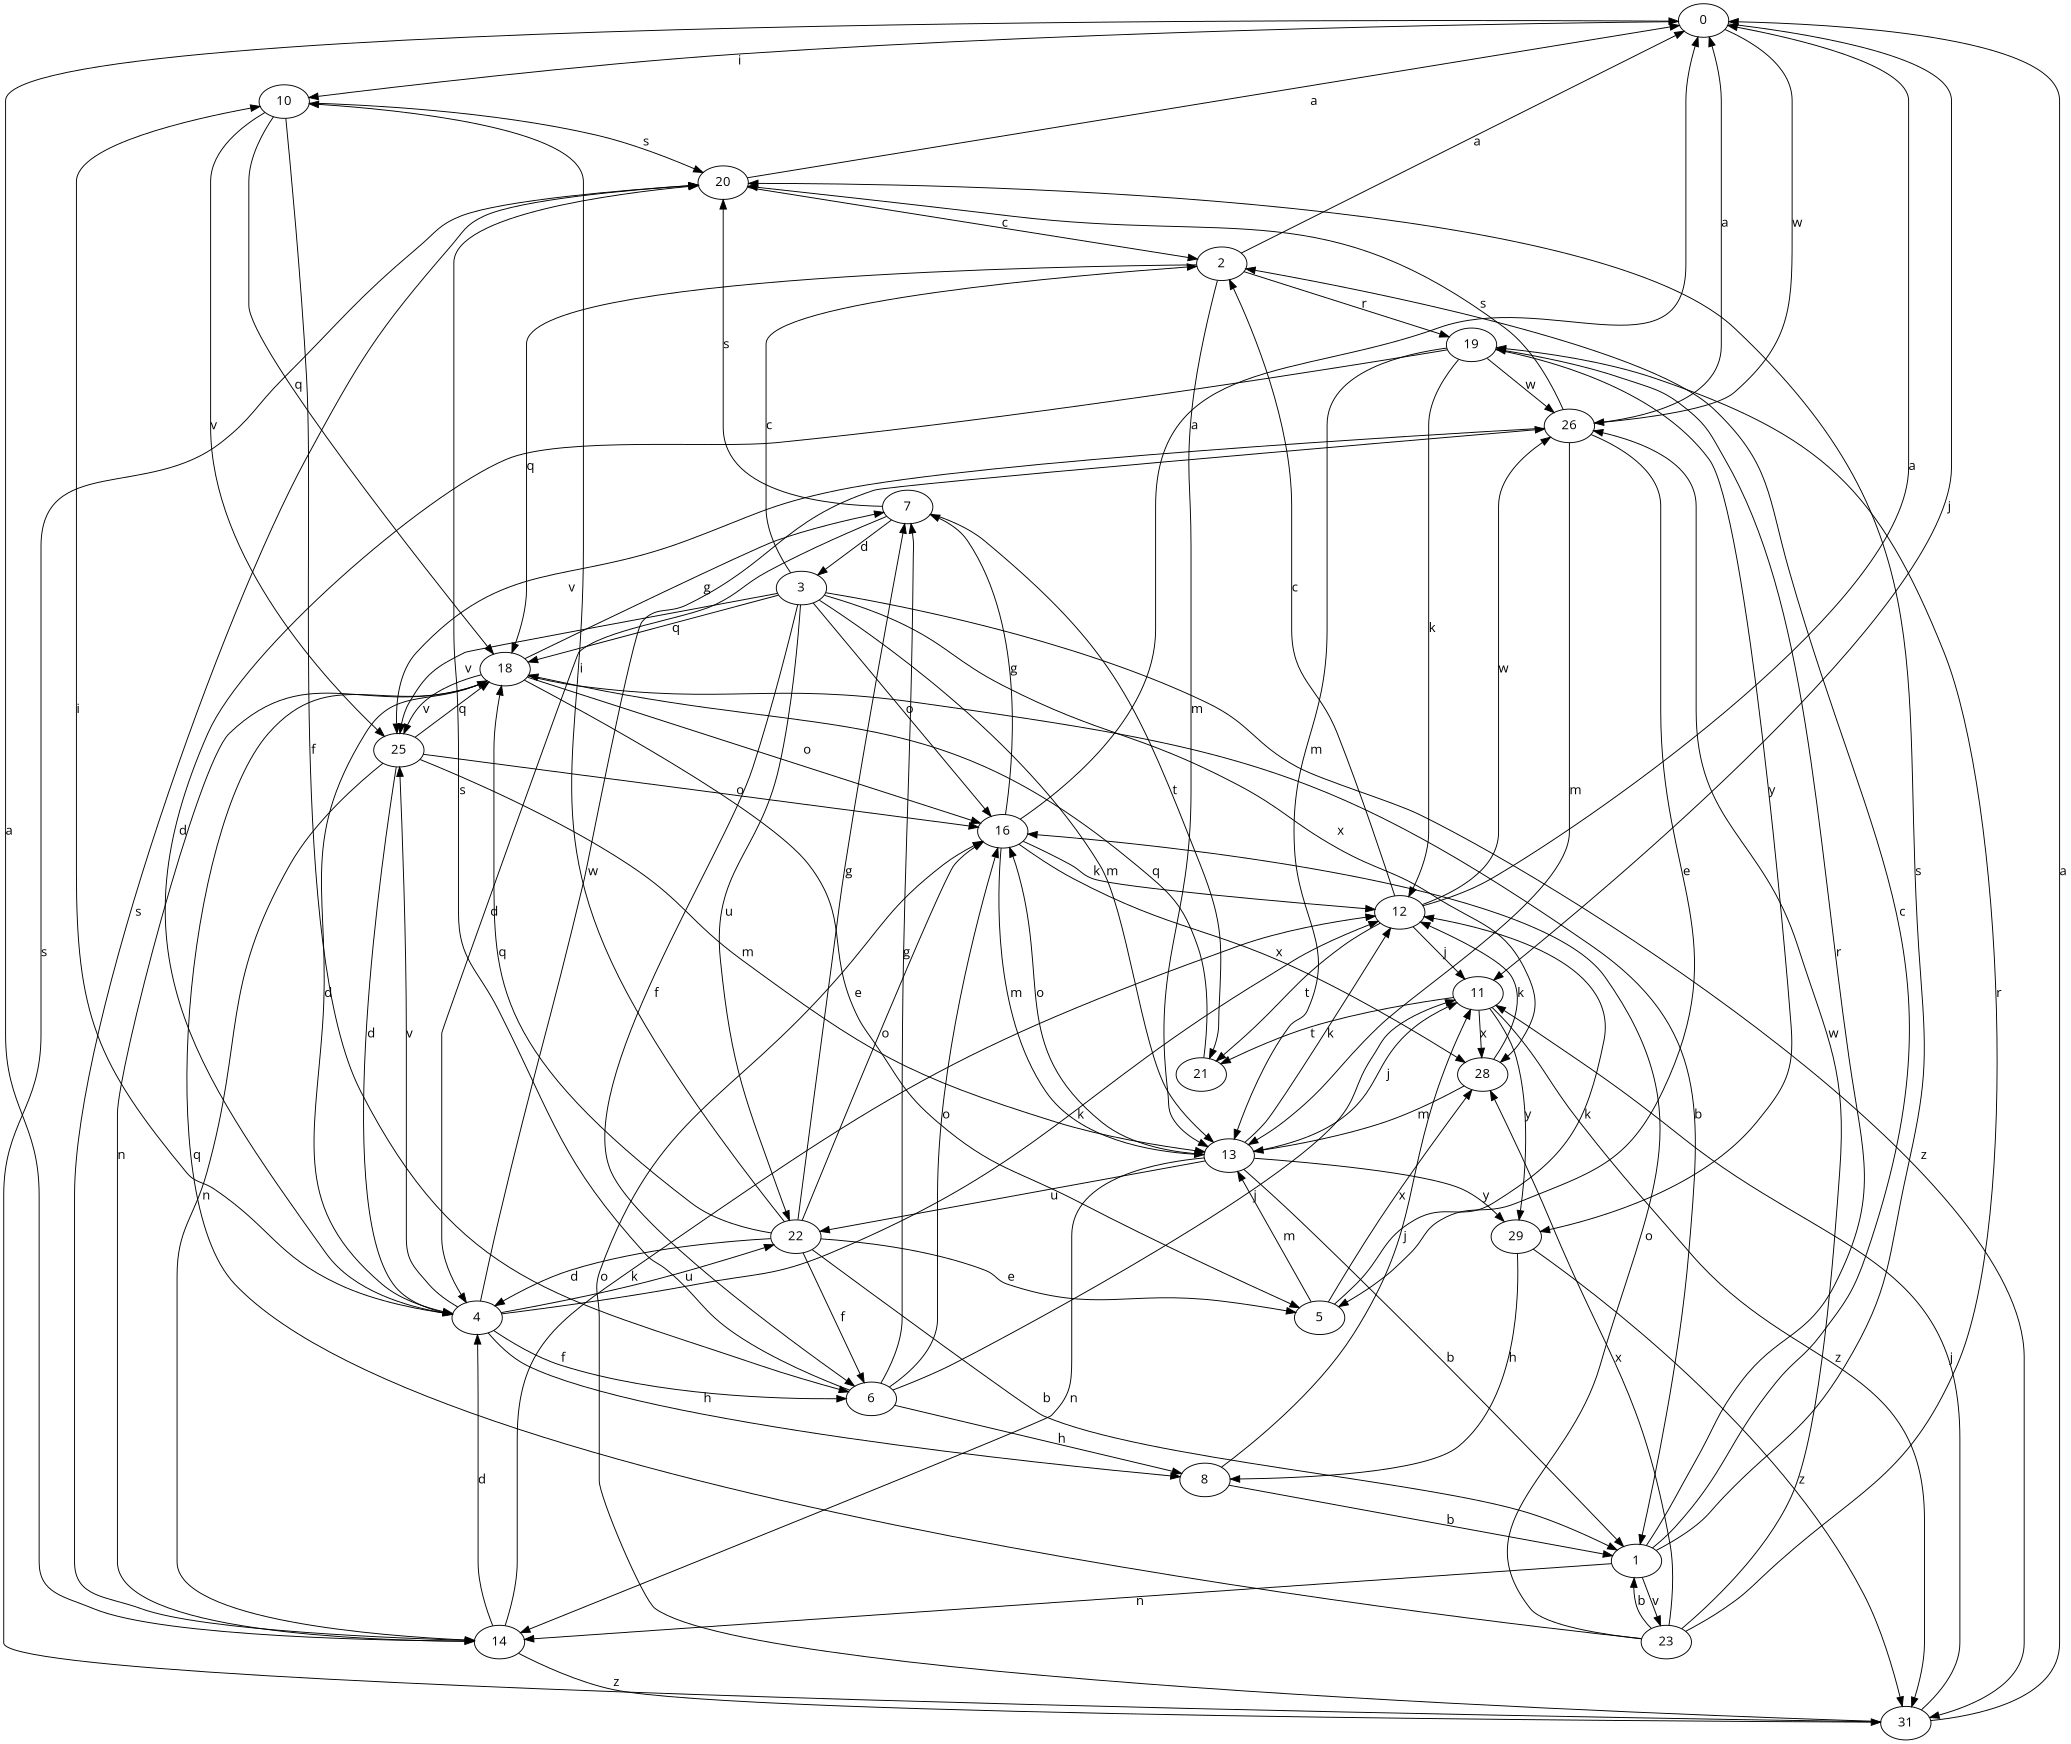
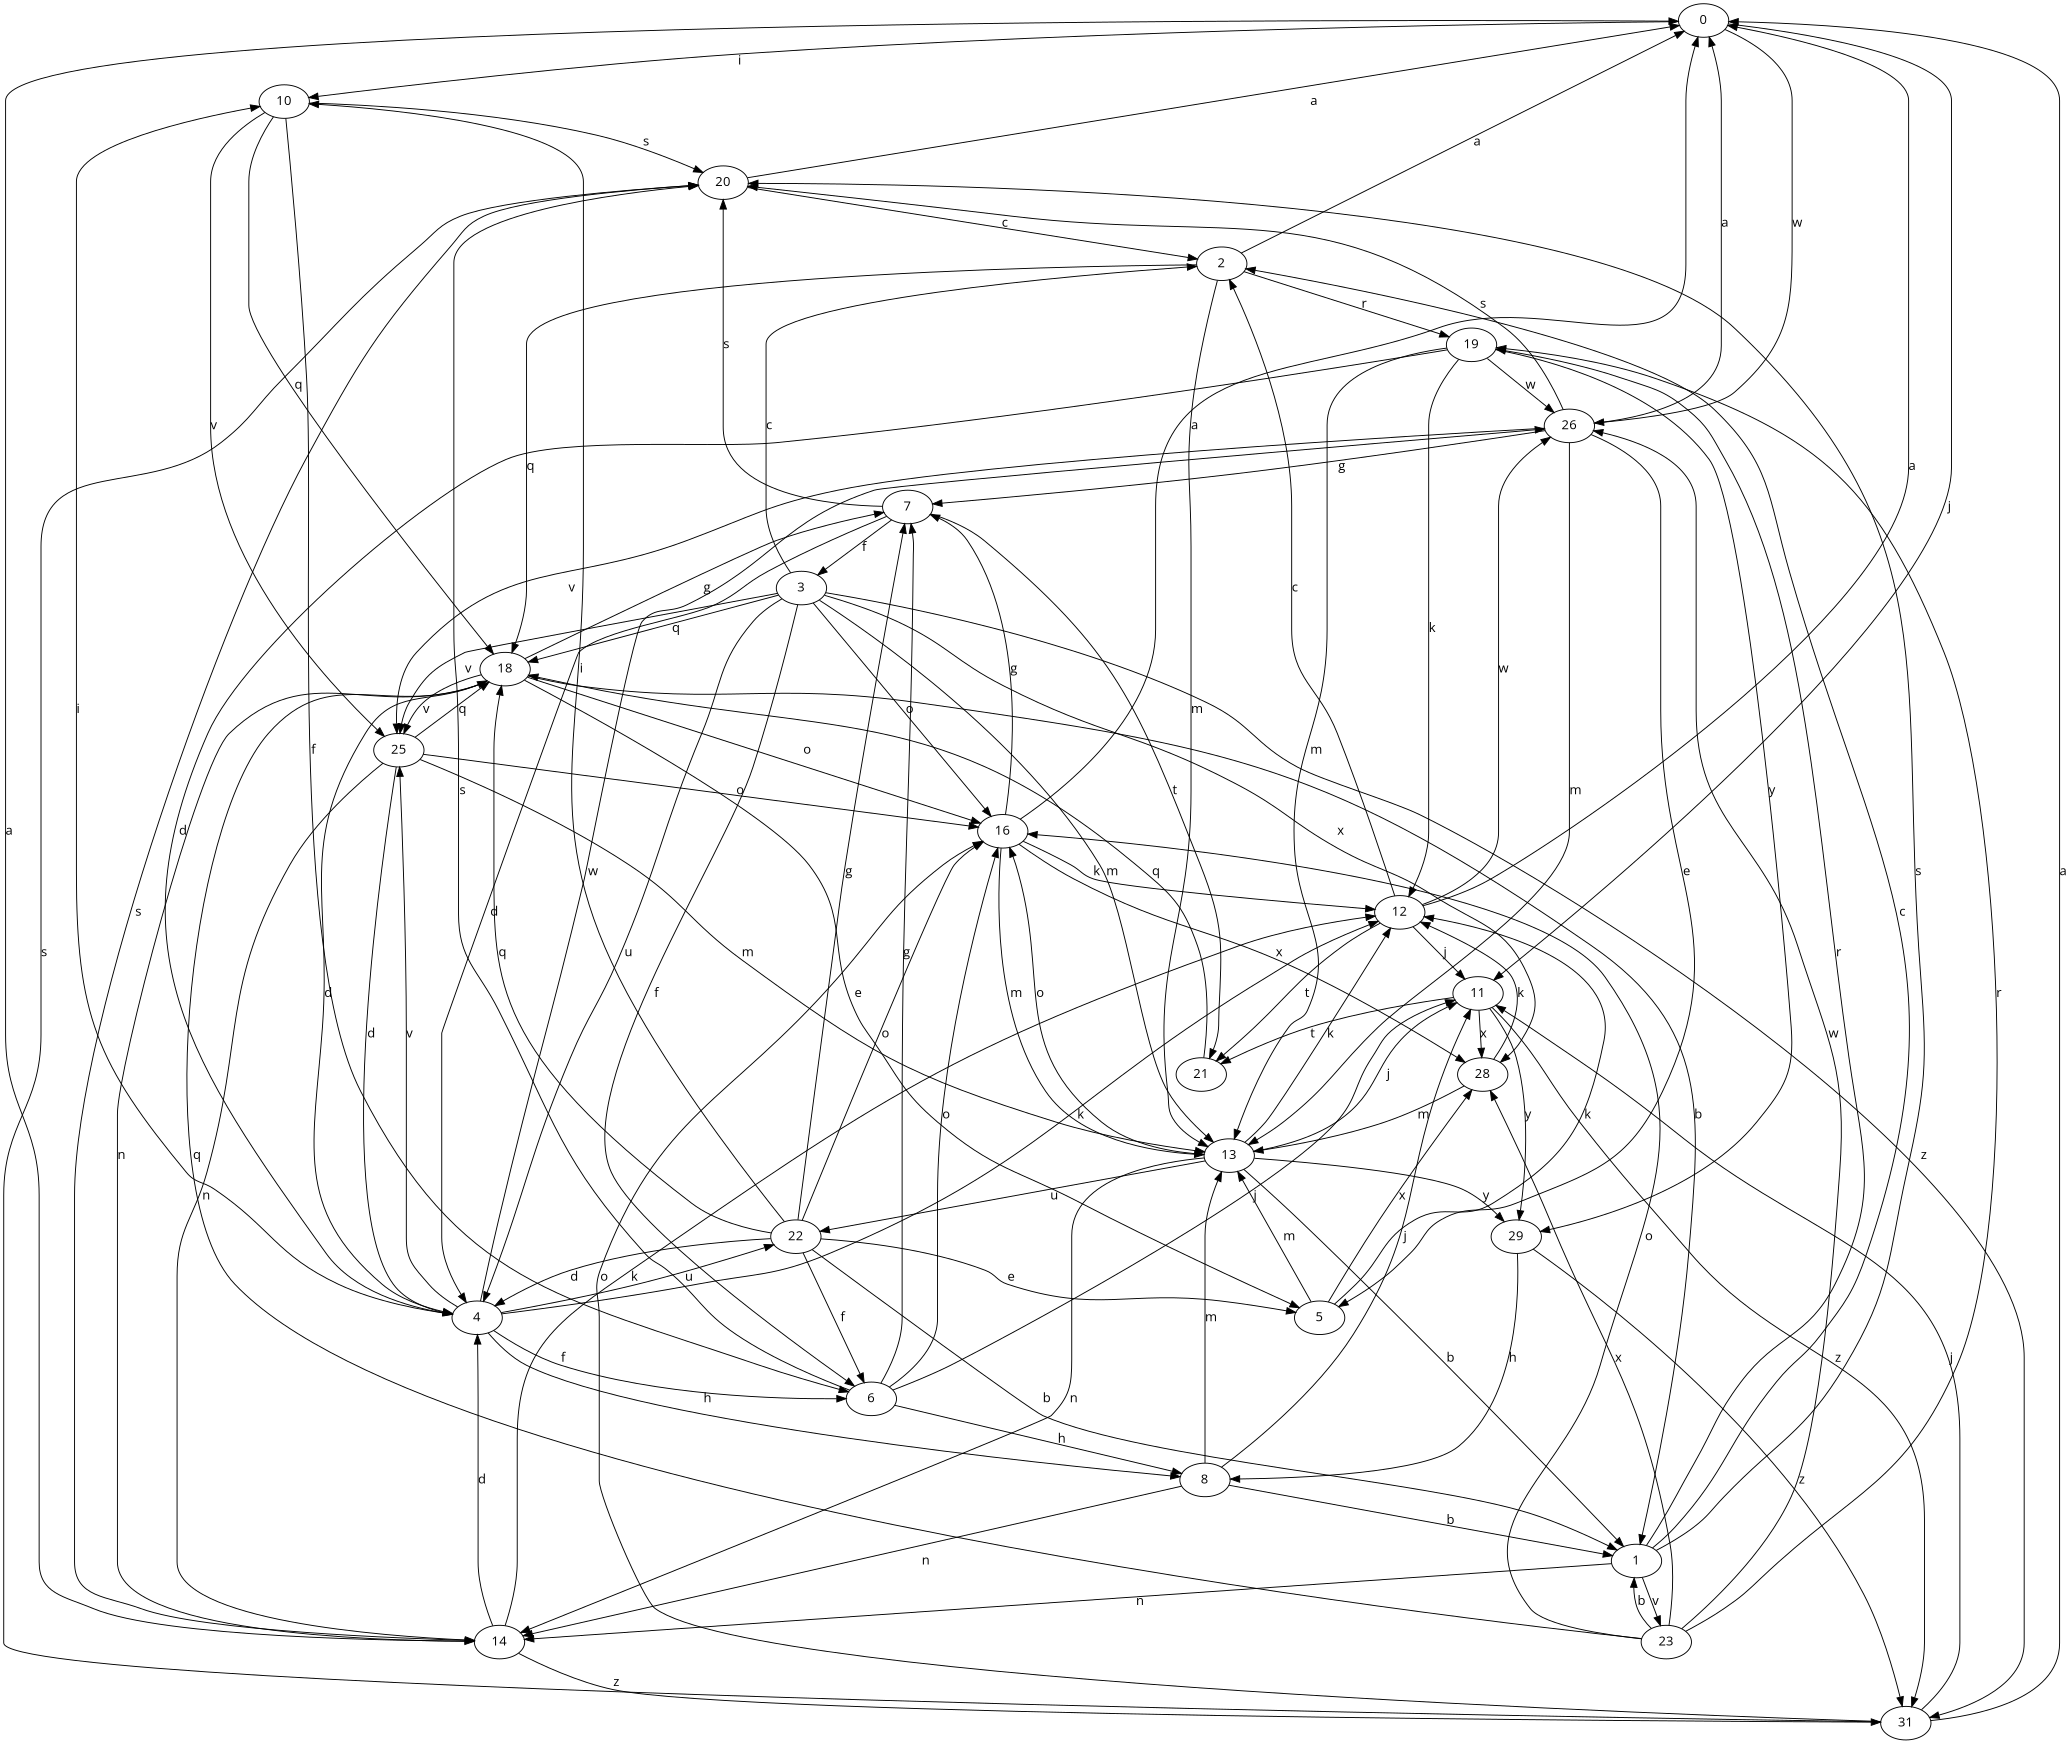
edge "26" -> "7": added, label "g"
edge "7" -> "3": label "d" -> "f"
edge "3" -> "22": now "3" -> "4"
edge "8" -> "13": added, label "m"
edge "8" -> "14": added, label "n"
